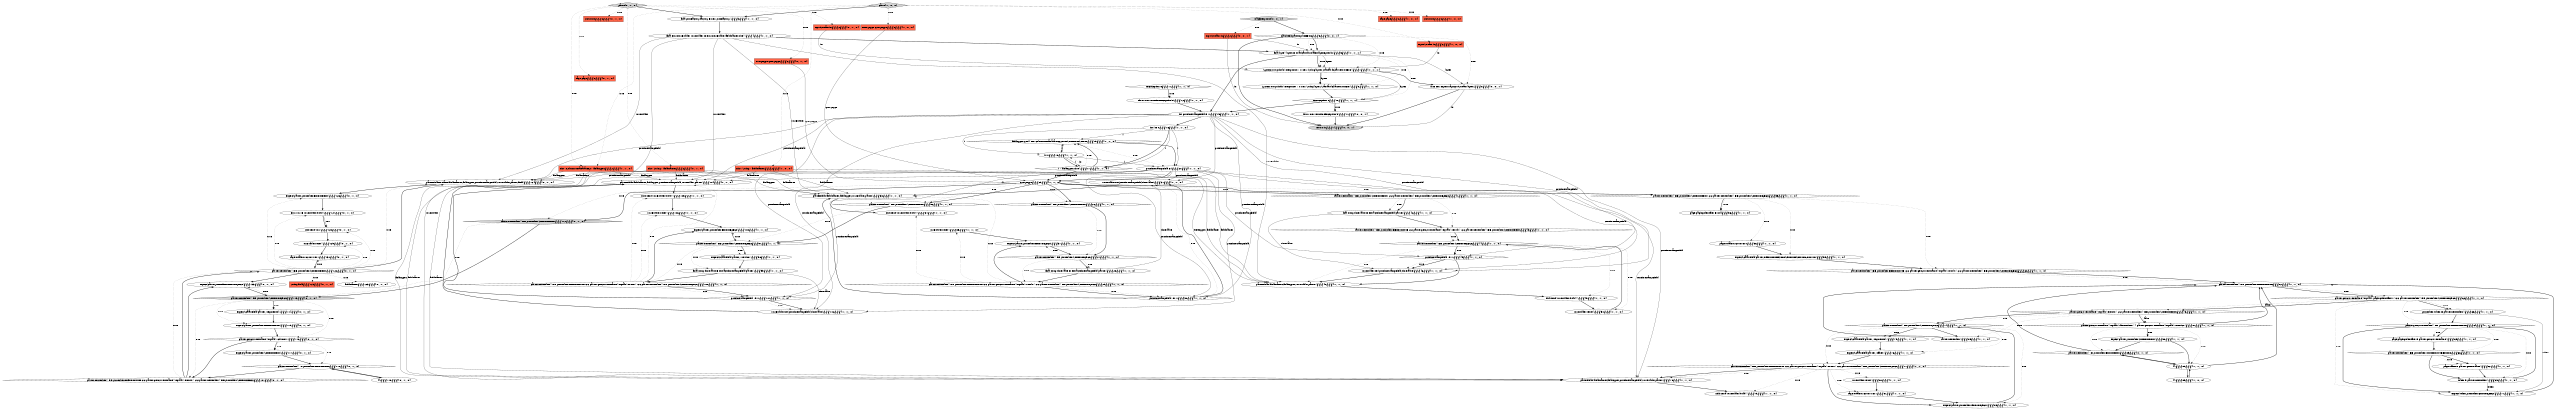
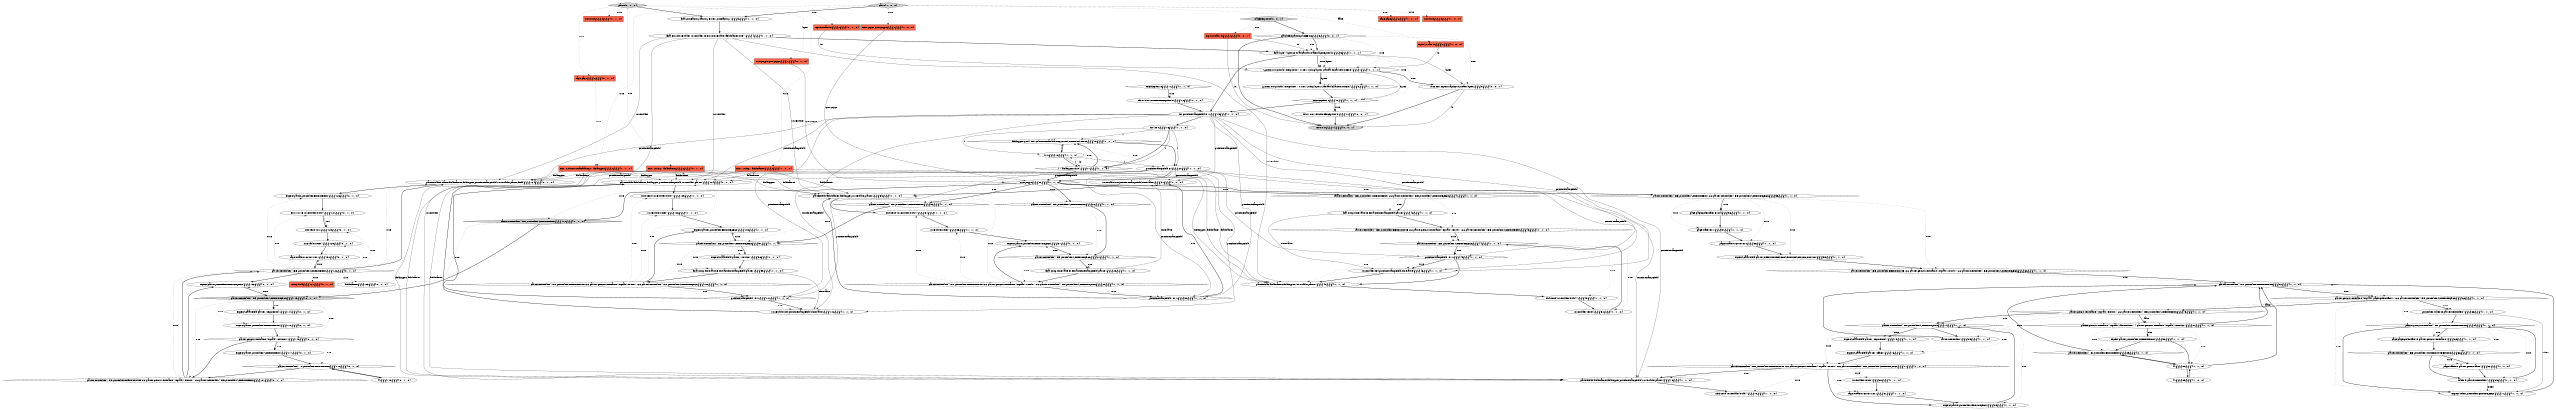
edge "parse['1', '0', '0']" -> "InputStream in@@@2@@@['1', '0', '0']": label "true" -> "false"
edge "parse['0', '1', '0']" -> "QueryType queryType@@@2@@@['0', '1', '0']": label "true" -> "bytes"
edge "parse['0', '1', '0']" -> "List<ColumnMetaData.Rep> fieldTypes@@@2@@@['1', '1', '0']": now "Page page@@@2@@@['0', '1', '0']" -> "List<ColumnMetaData.Rep> fieldTypes@@@2@@@['1', '1', '0']"
edge "sink.send(rowBuilder.build())@@@34@@@['1', '1', '0']" -> "rowBuilder.reset()@@@35@@@['1', '1', '0']": added
node "page.offset = -1@@@57@@@['1', '1', '0']": added
